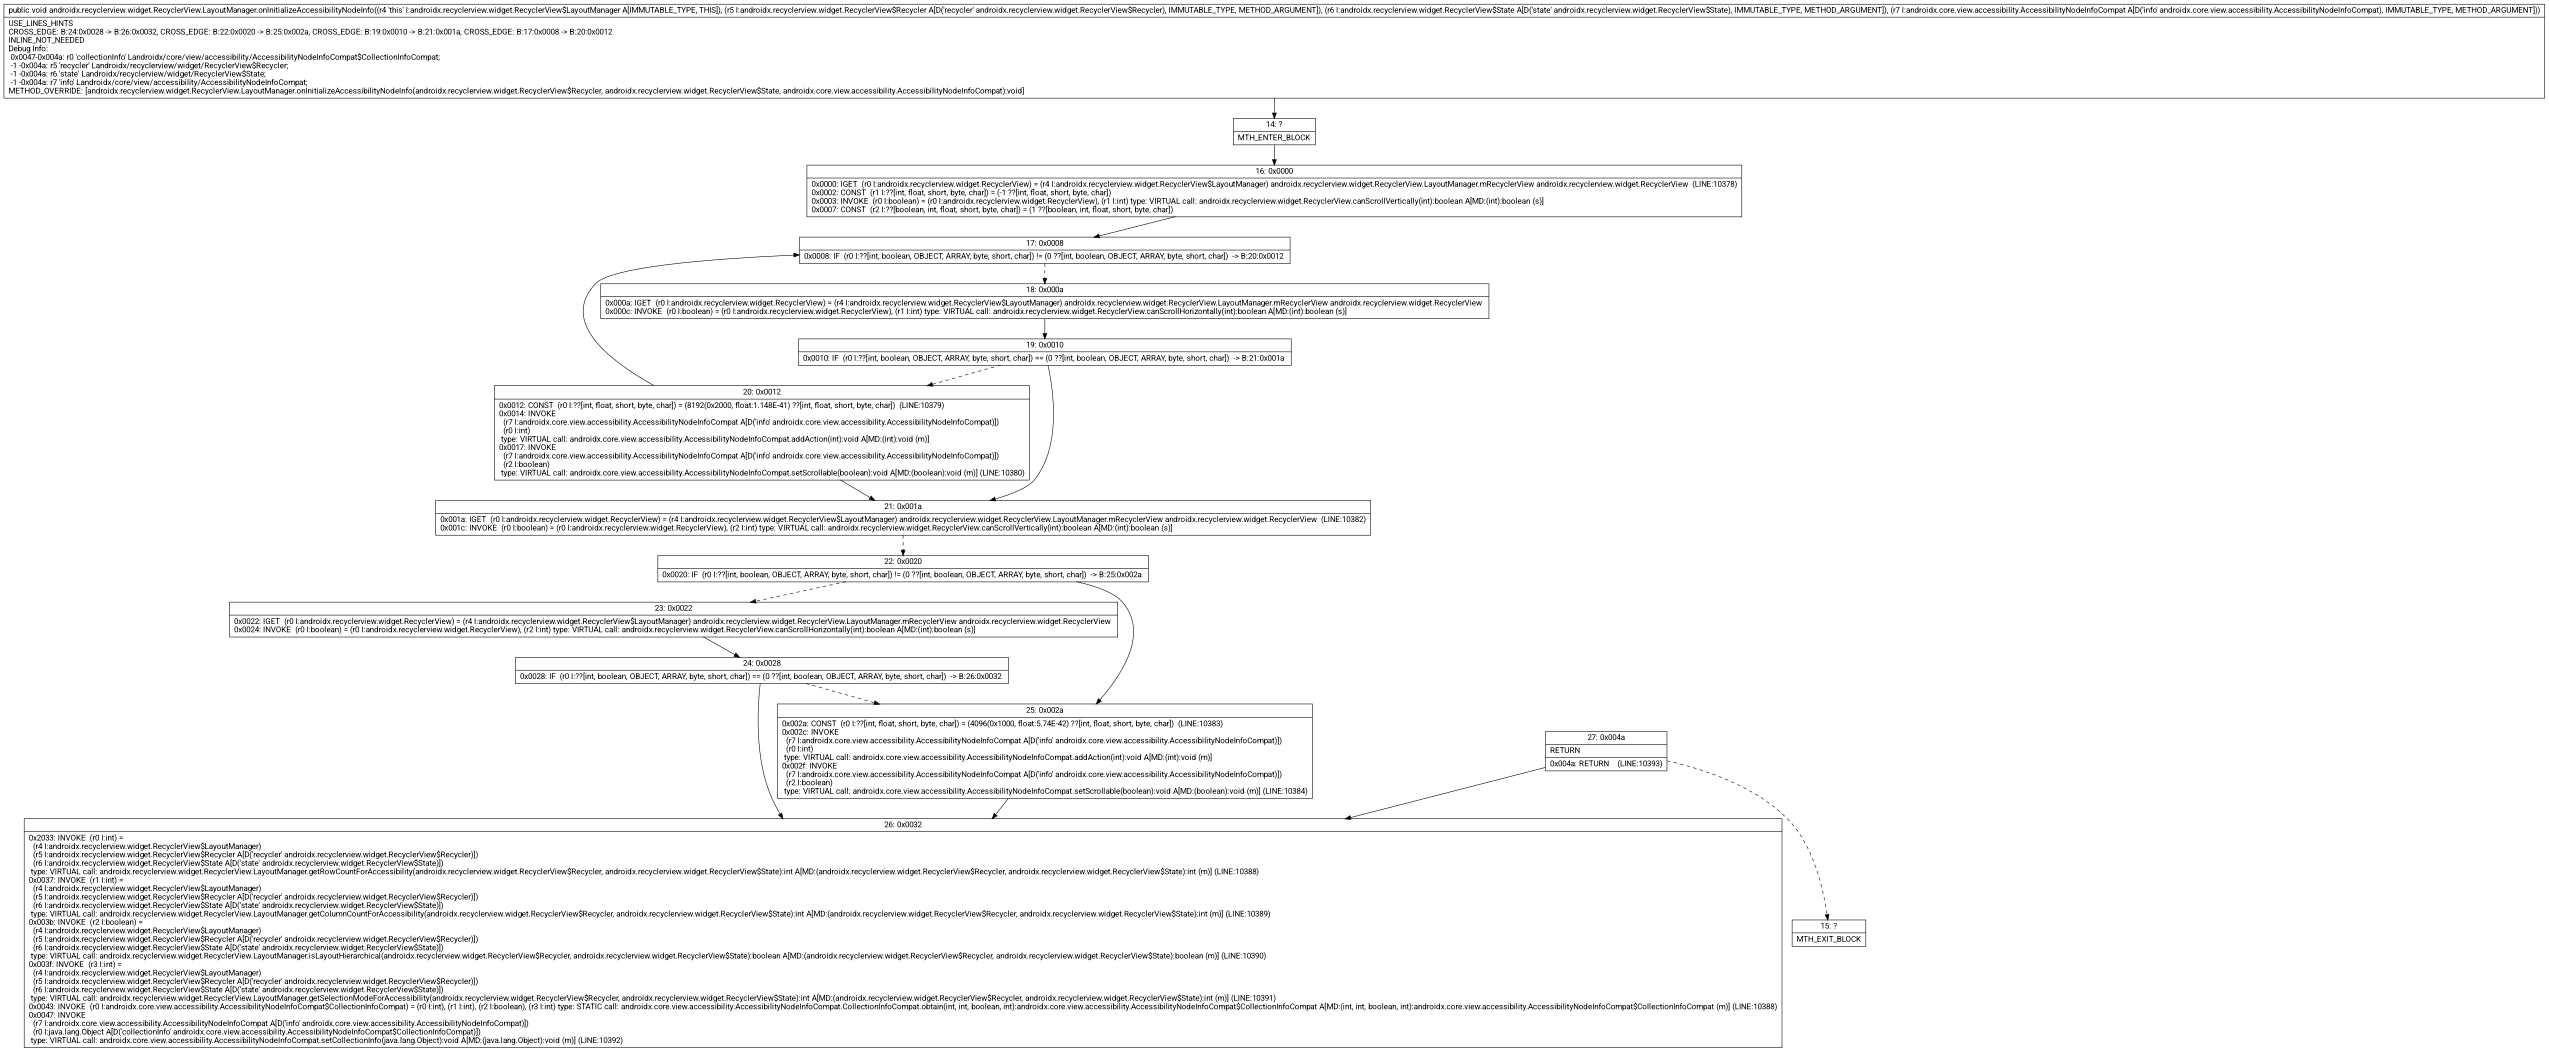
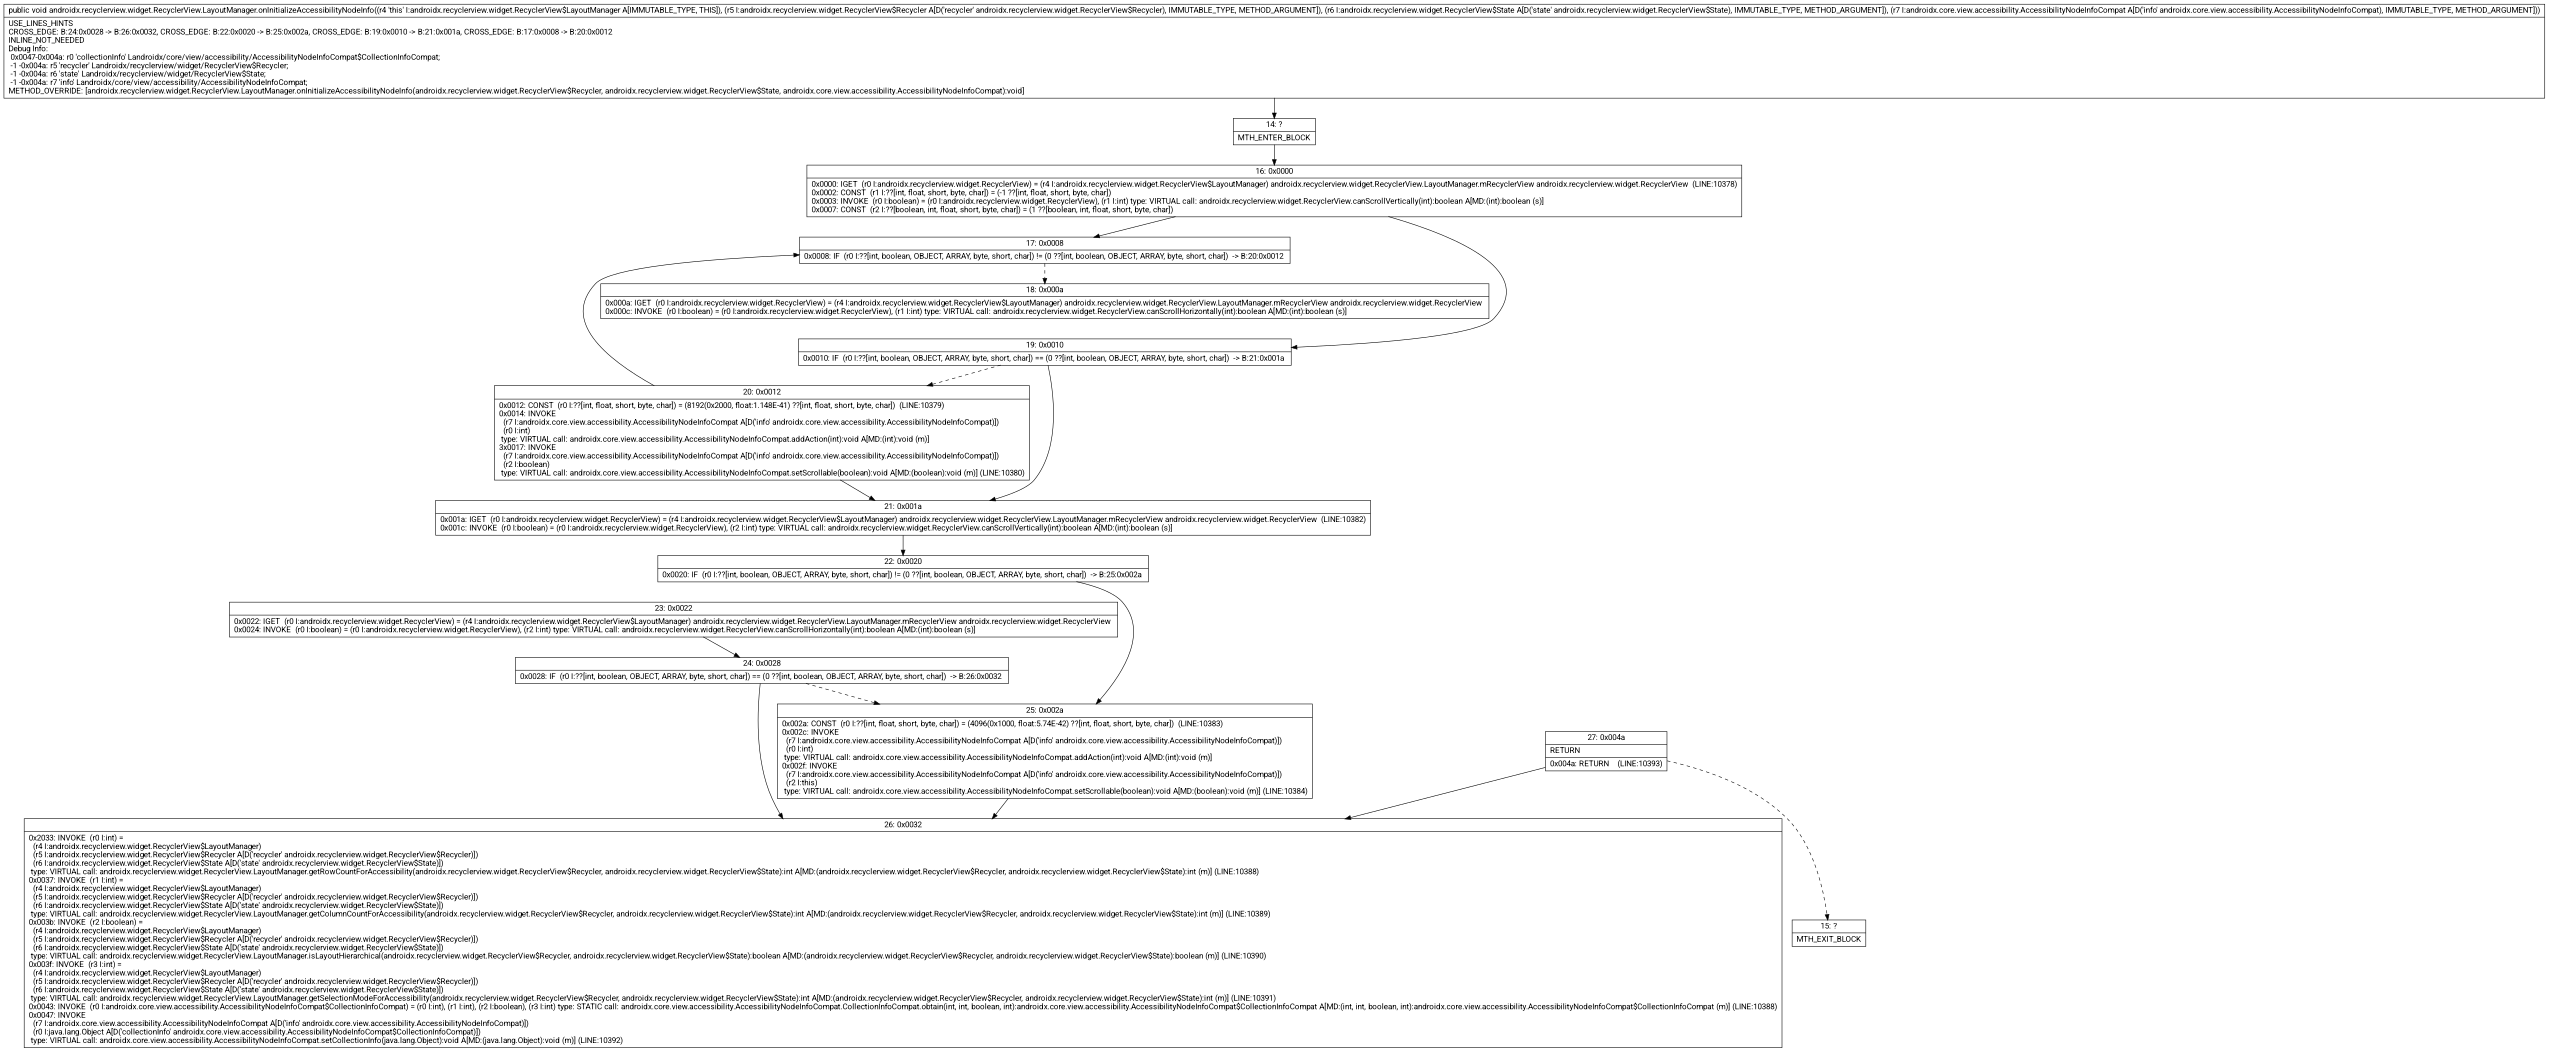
edge "18: 0x000a" -> "19: 0x0010": now "16: 0x0000" -> "19: 0x0010"
node "20: 0x0012": text "0x0017: INVOKE" -> "3x0017: INVOKE"
edge "21: 0x001a" -> "22: 0x0020": style dashed -> solid
edge "22: 0x0020" -> "23: 0x0022": removed
node "25: 0x002a": text "(r2 I:boolean)" -> "(r2 I:this)"
